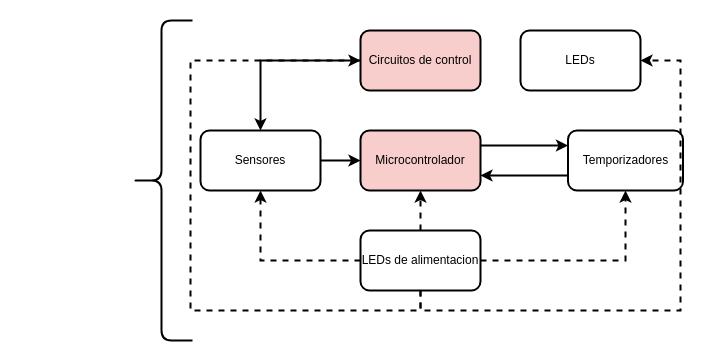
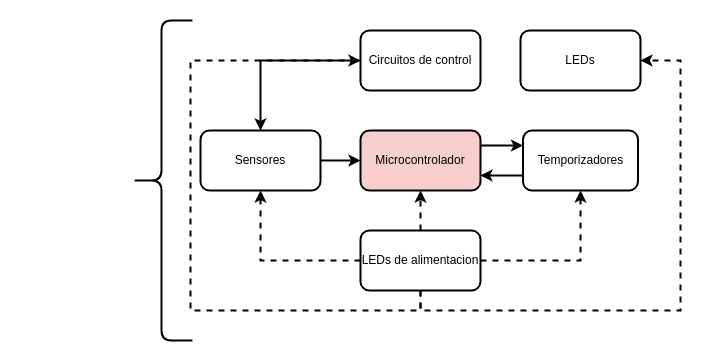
node "Circuitos de control": fillcolor #f8cecc -> #ffffff
node "Temporizadores": moved (626, 161) -> (581, 161)
